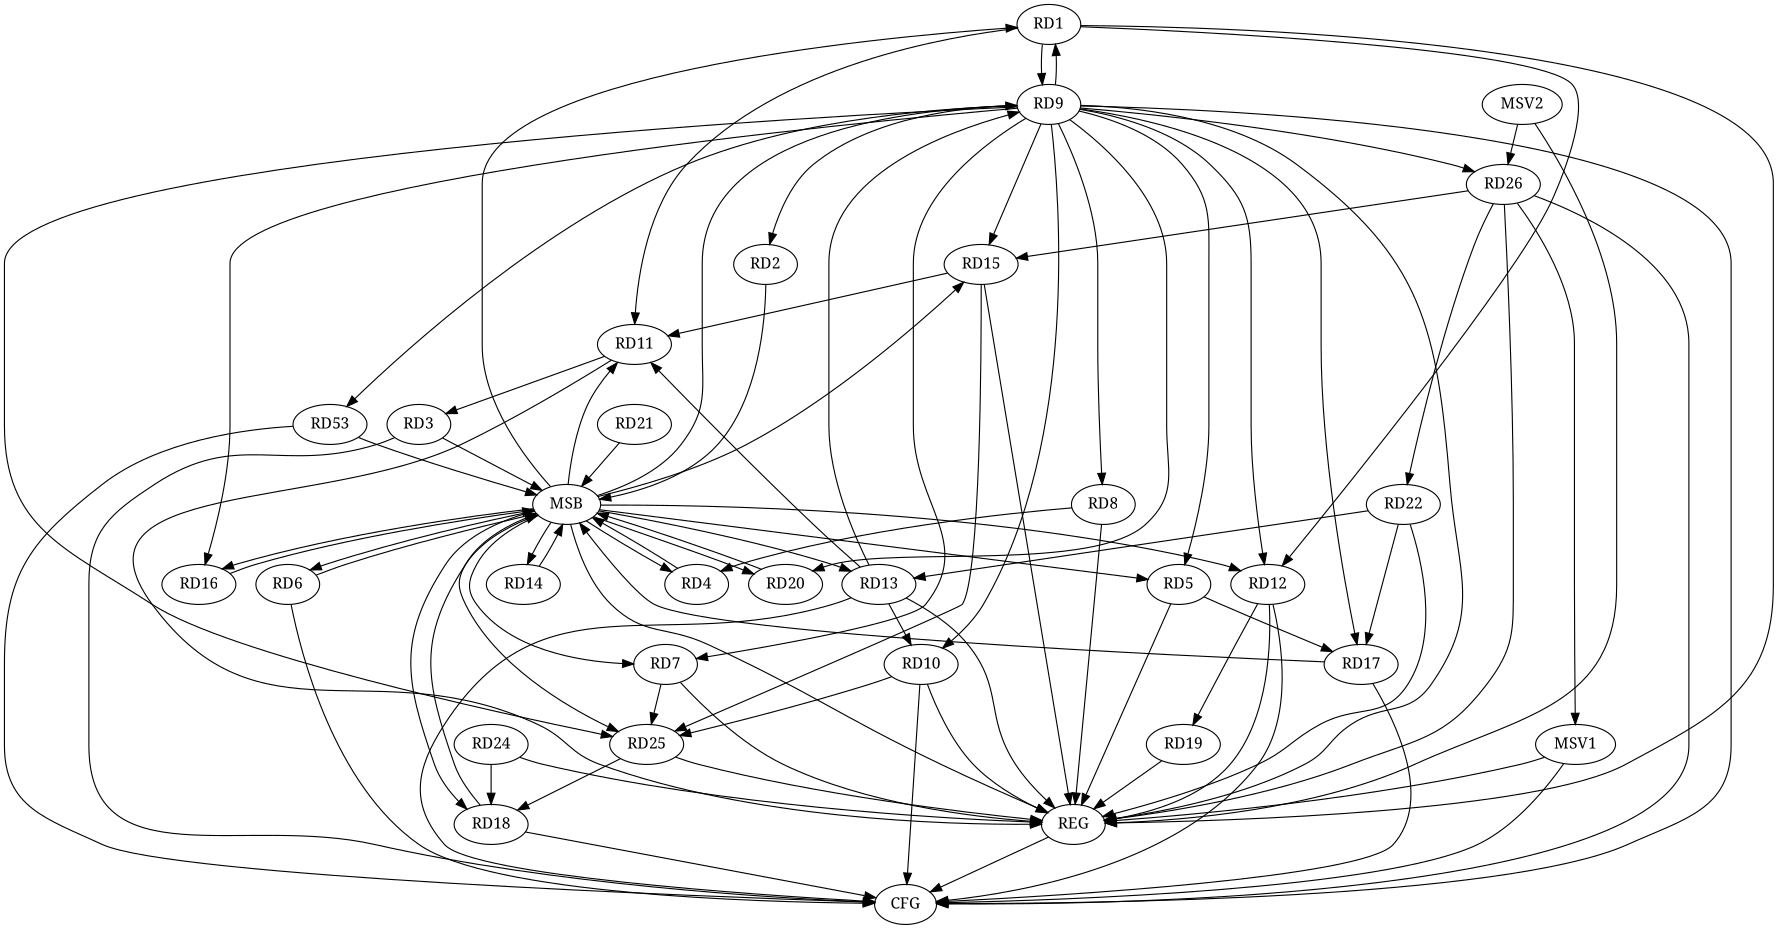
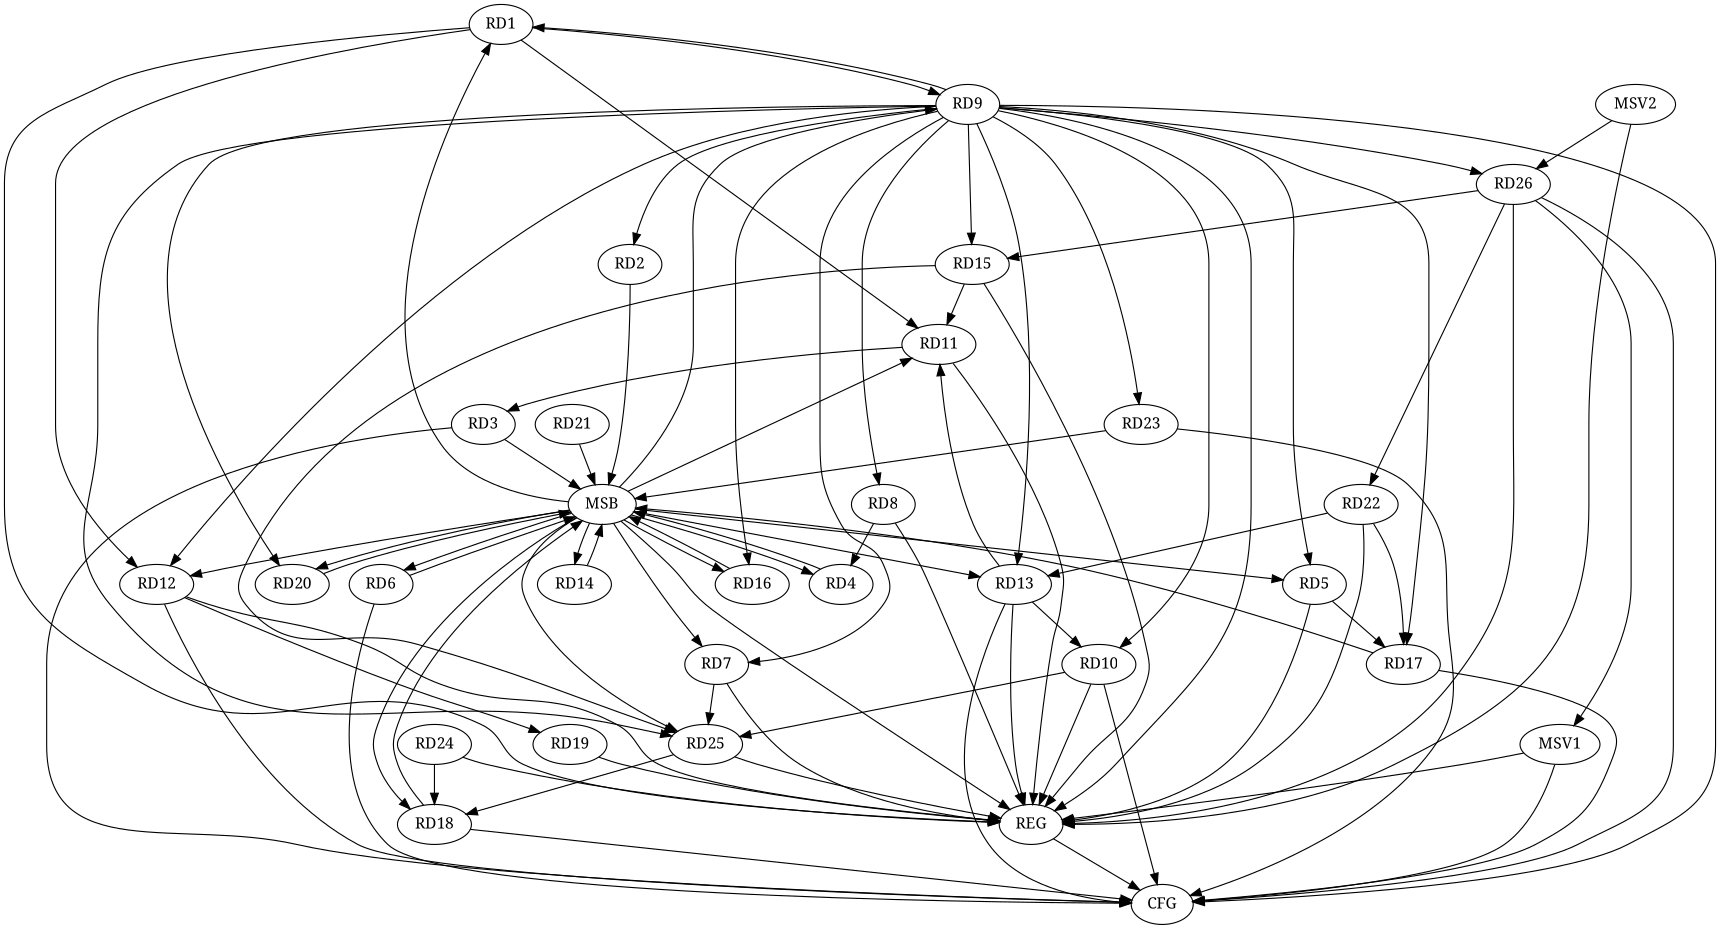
edge "RD13" -> "RD9": reversed
edge "MSB" -> "RD15": removed
node "RD53": label "RD53" -> "RD23"
